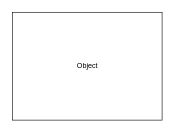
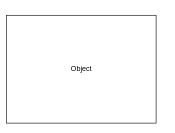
node "Object": moved (87, 66) -> (81, 69)
